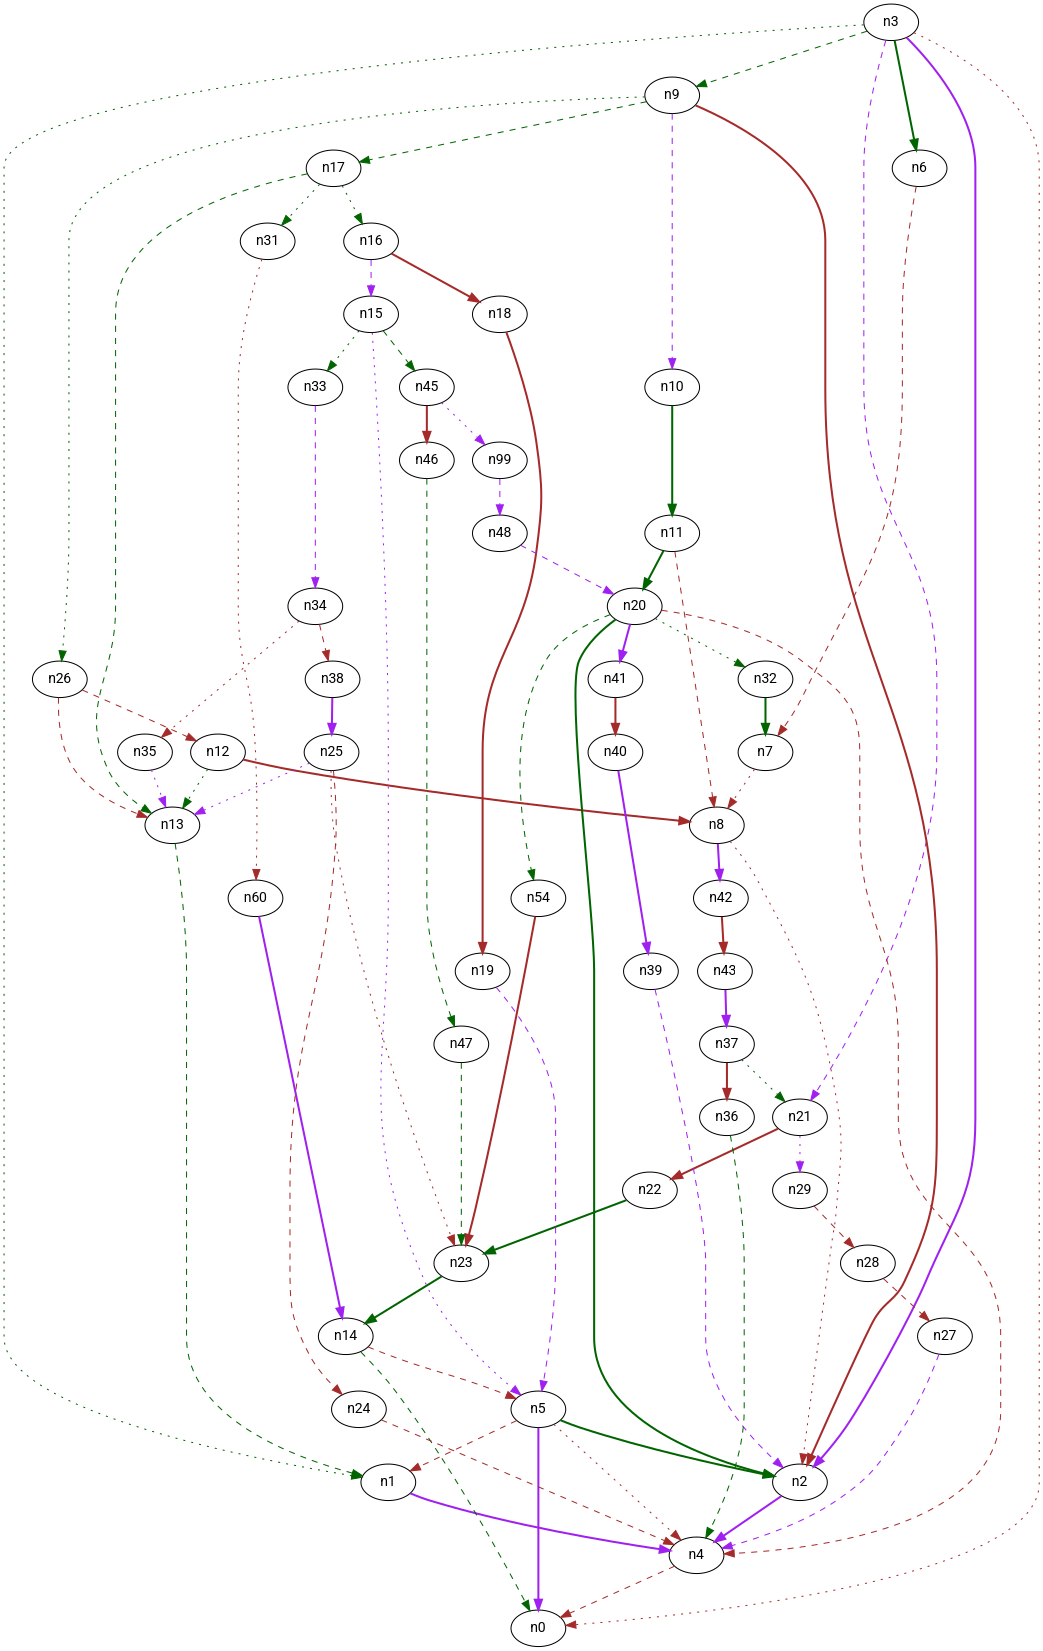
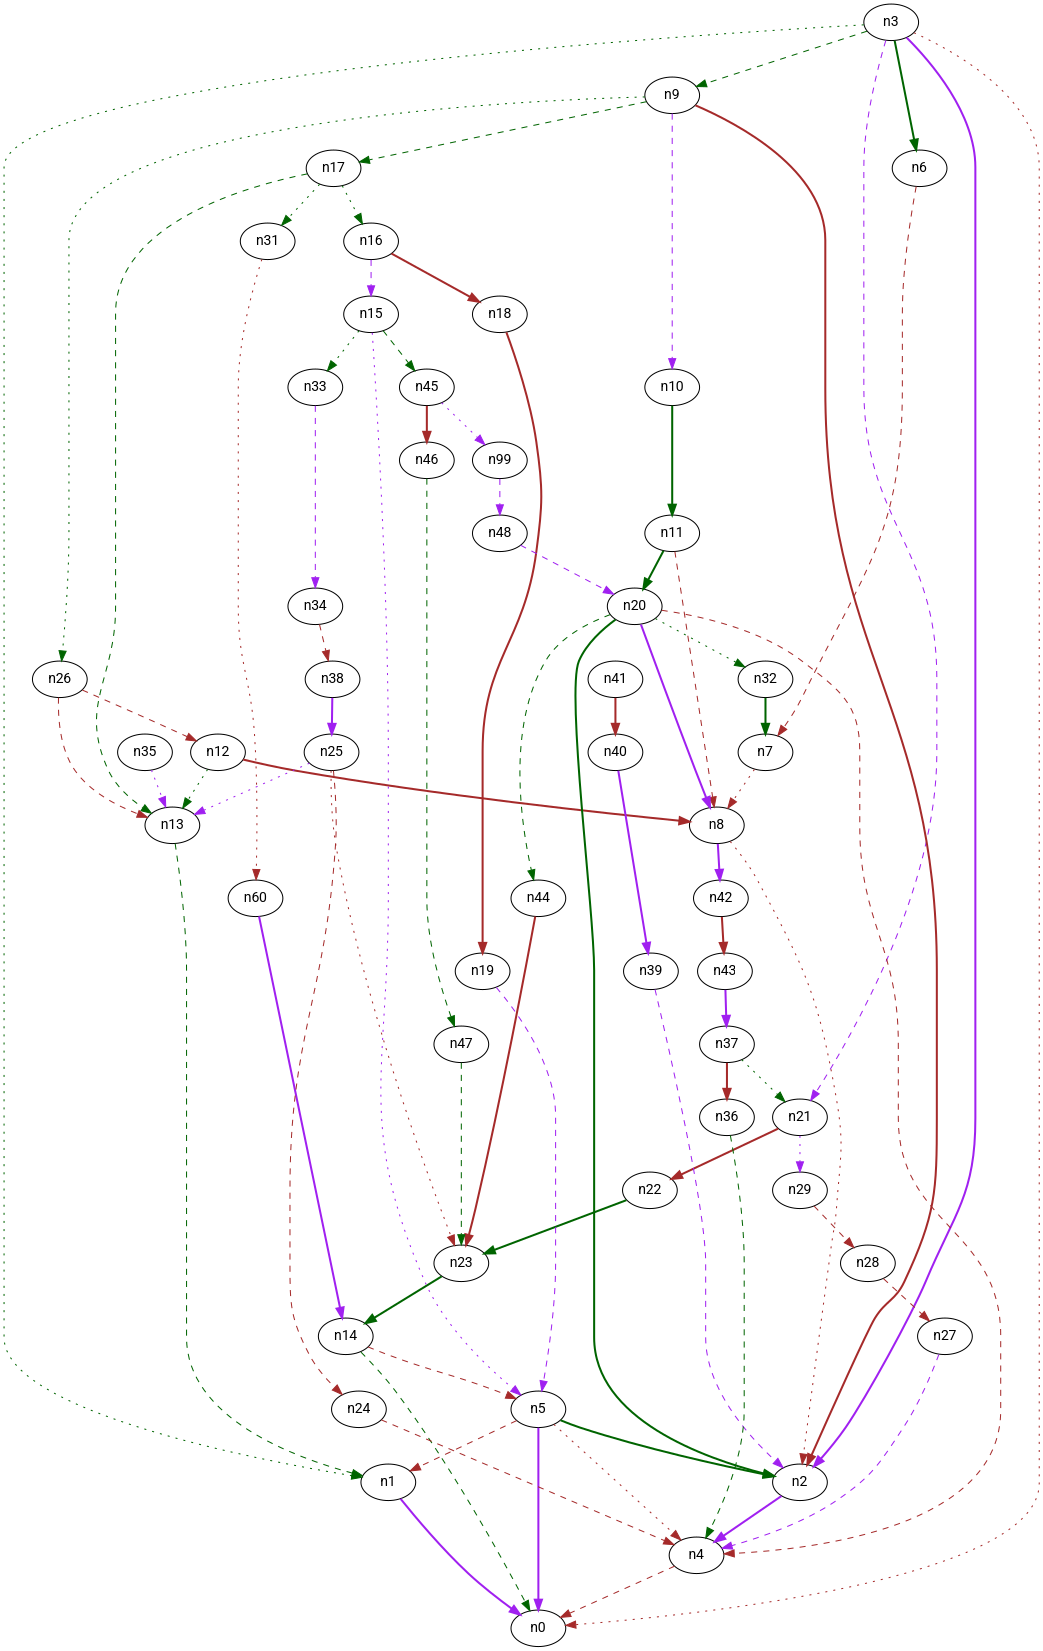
edge "n20" -> "n41": now "n20" -> "n8"
edge "n34" -> "n35": removed
node "n54": label "n54" -> "n44"
edge "n1" -> "n4": now "n1" -> "n0"
